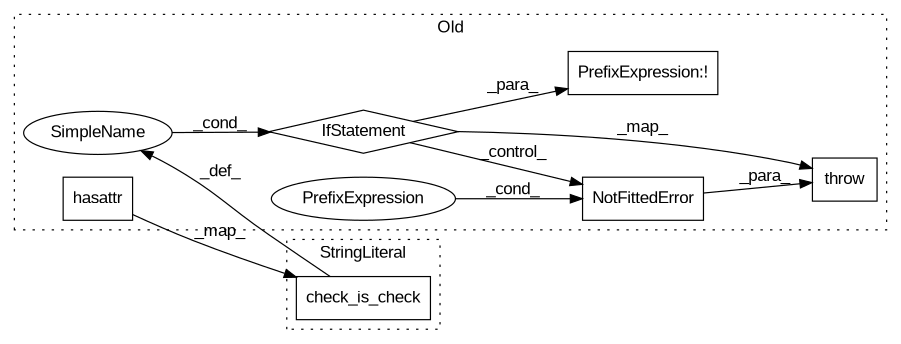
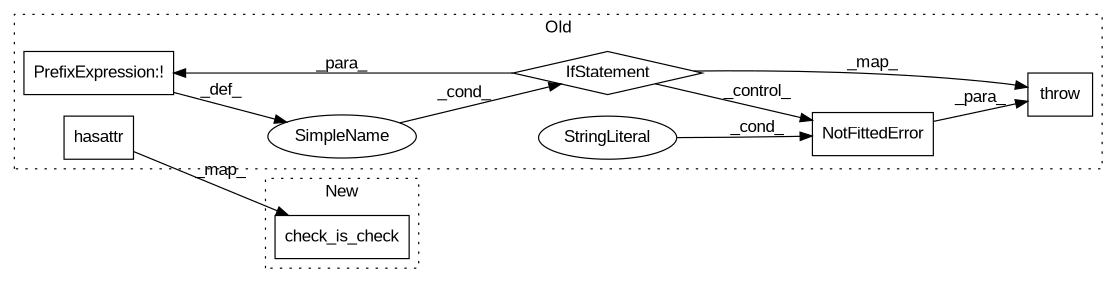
node "PrefixExpression": label "PrefixExpression" -> "StringLiteral"
edge "check_is_check" -> "SimpleName": now "PrefixExpression:!" -> "SimpleName"
cluster "StringLiteral": label "StringLiteral" -> "New"
